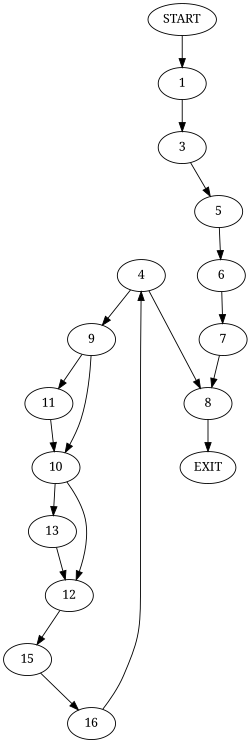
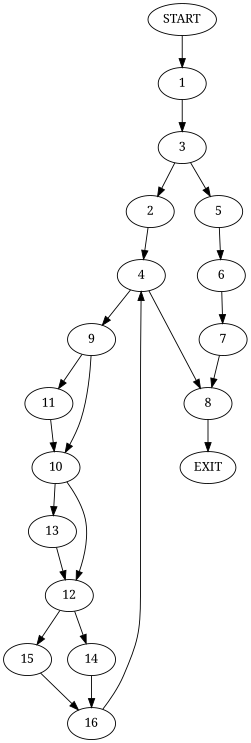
node "2": added
node "14": added
